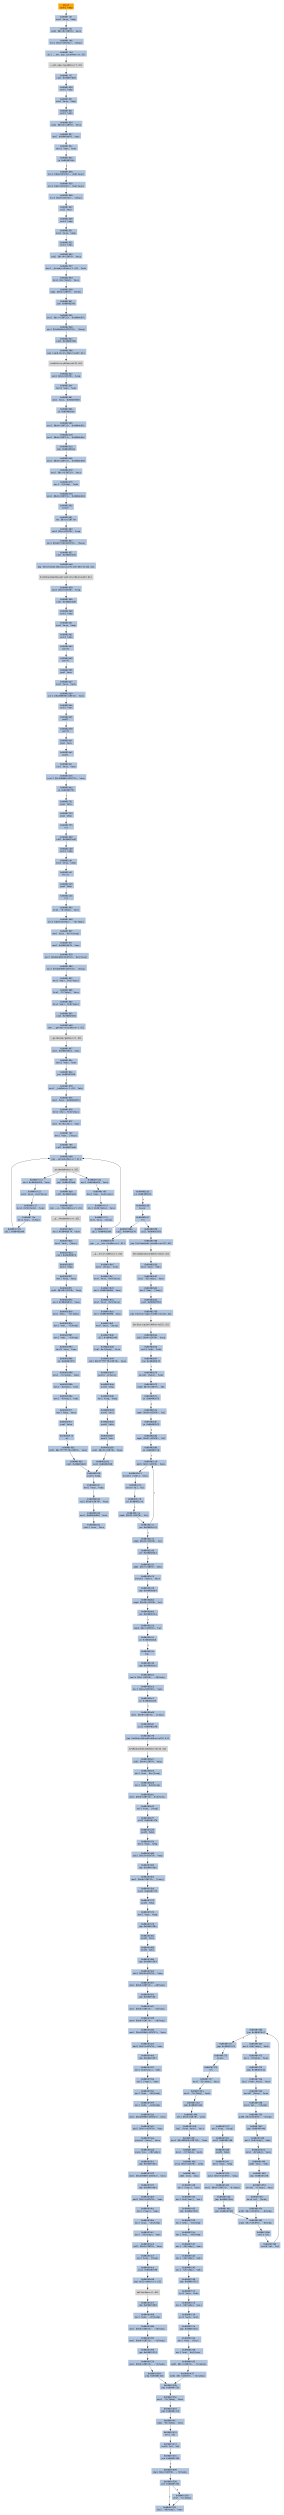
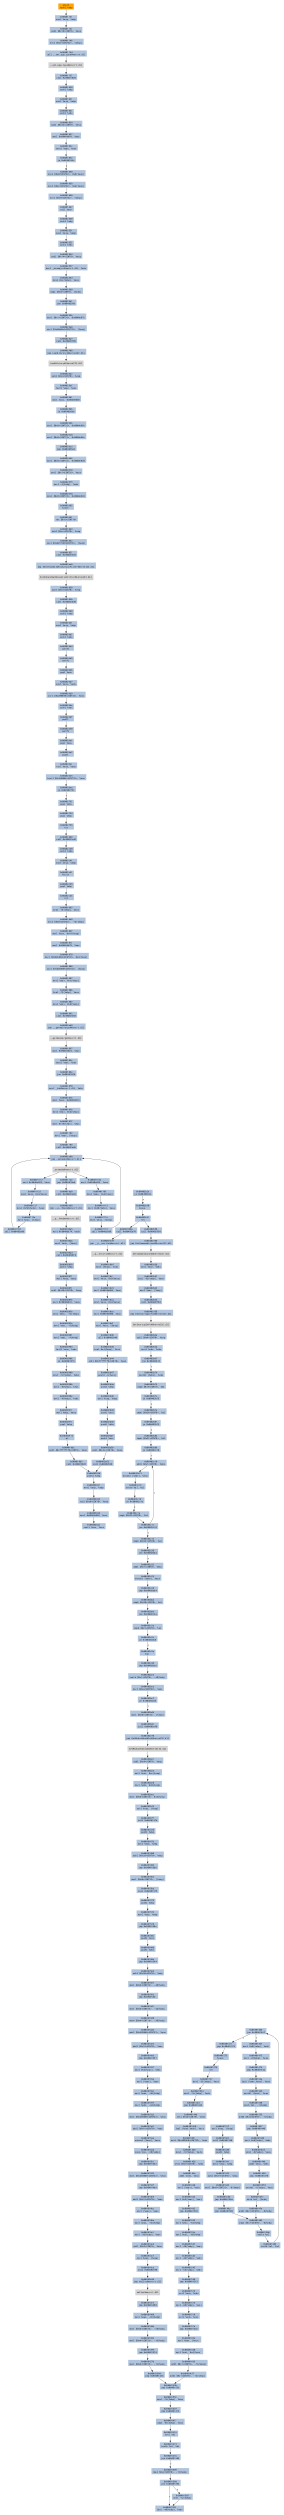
edge "0x0040142e movl %ebx, (%ecx)" -> "0x00401430 movl %esi, 0x4(%ecx)": removed
